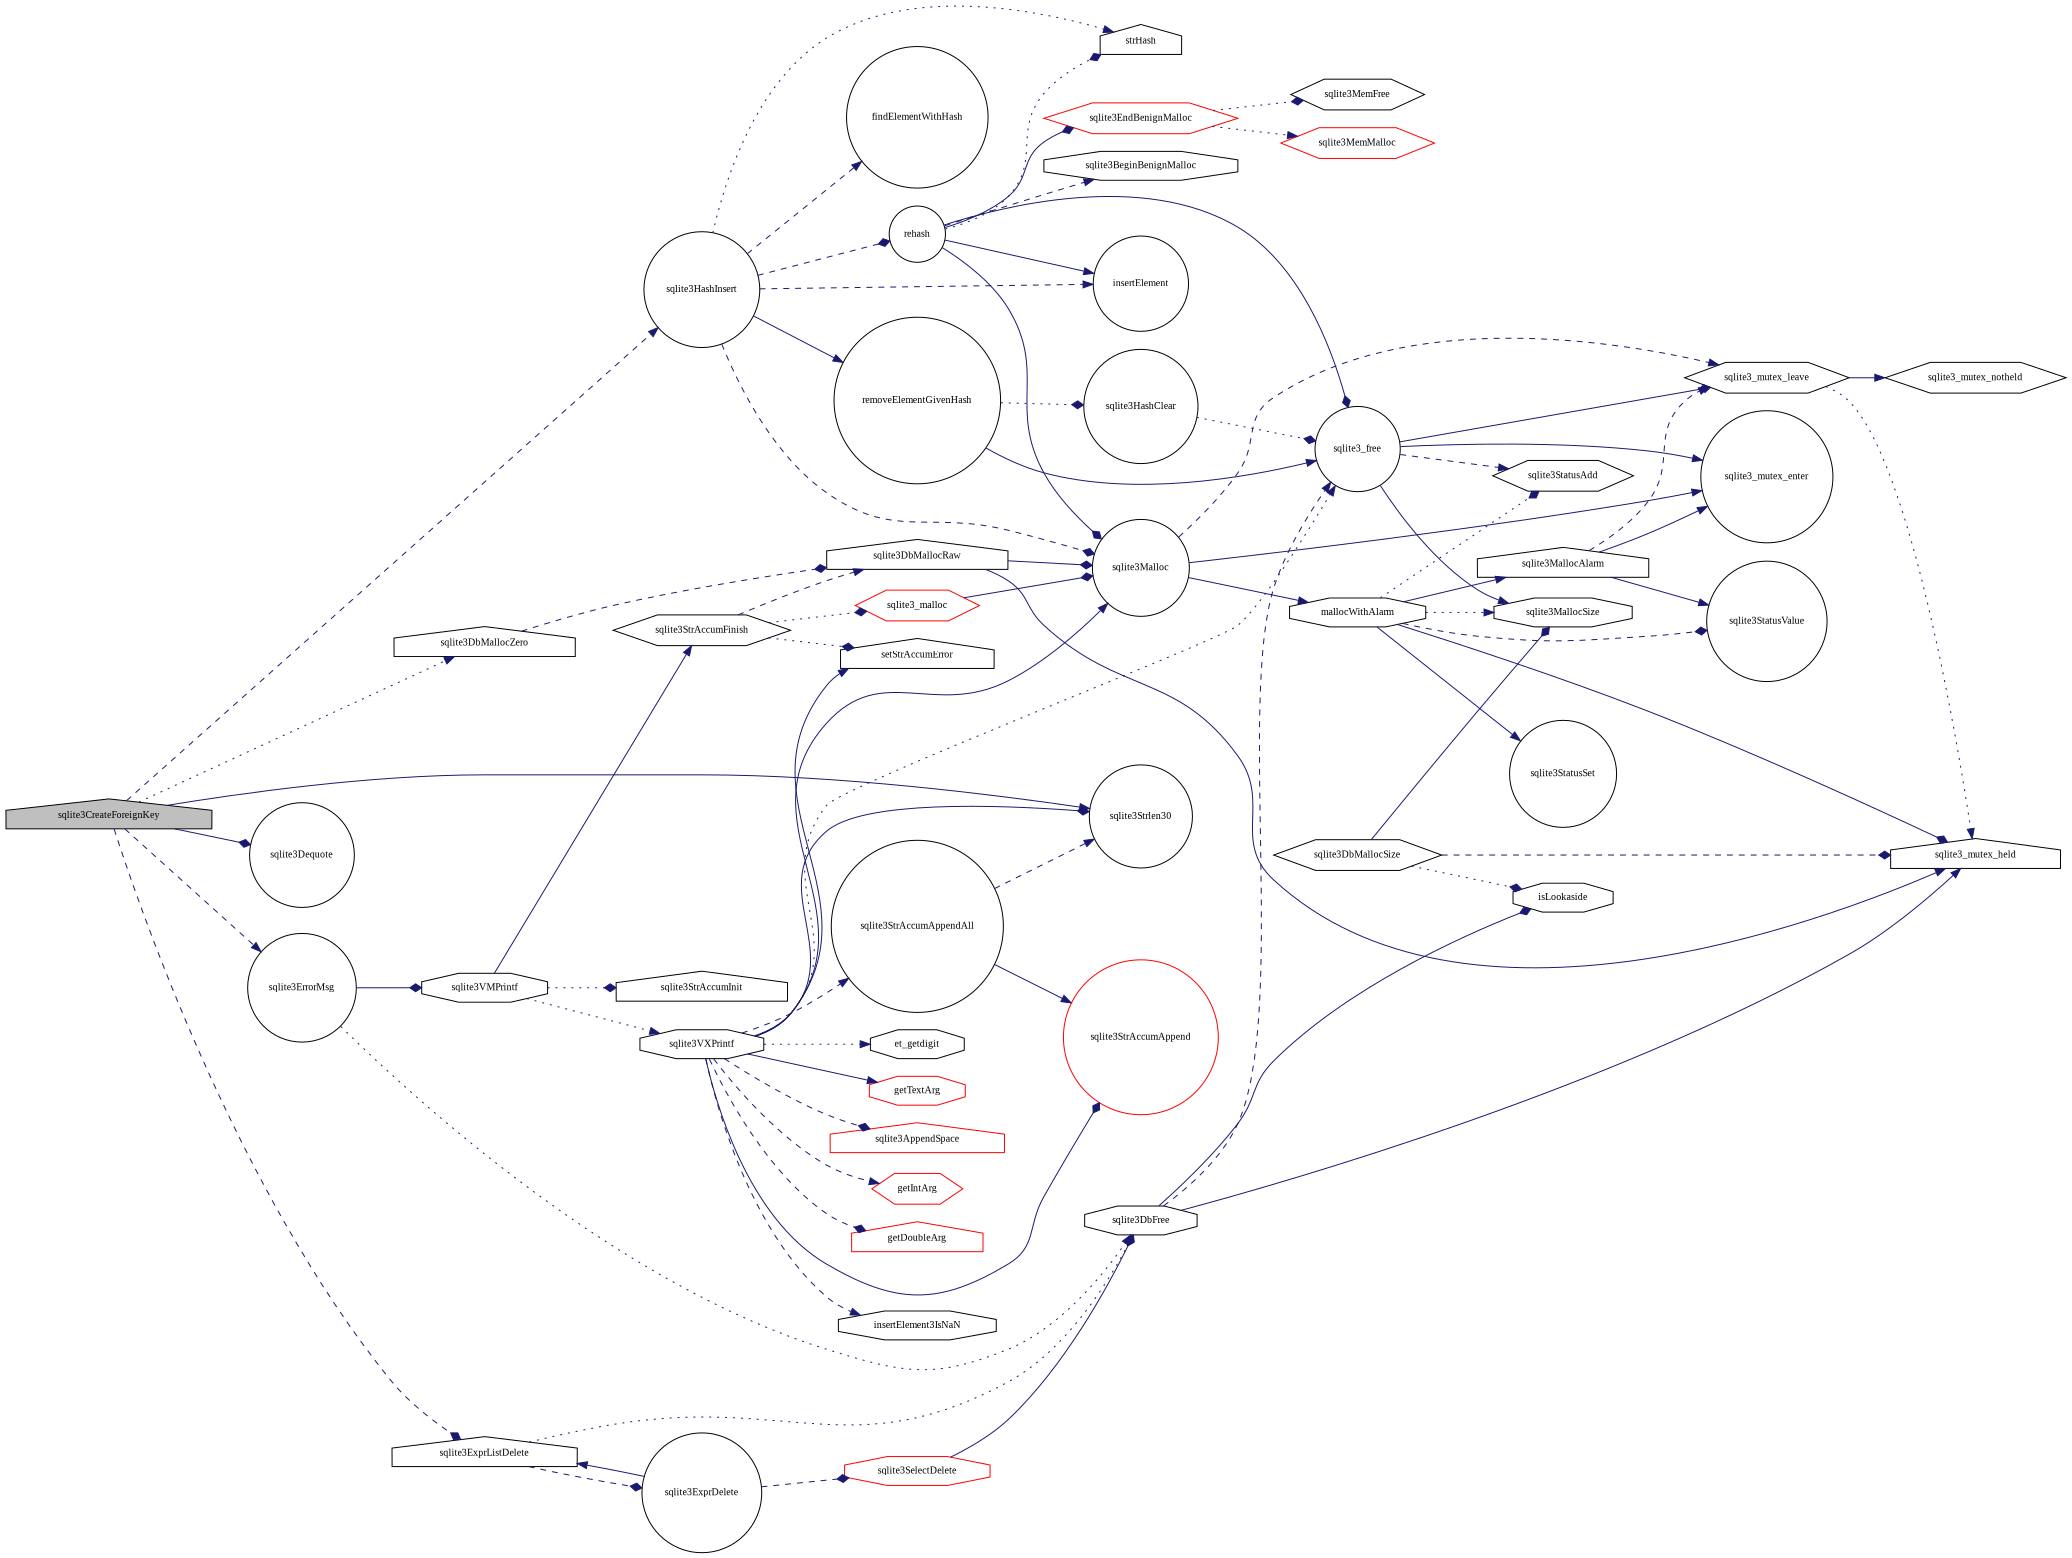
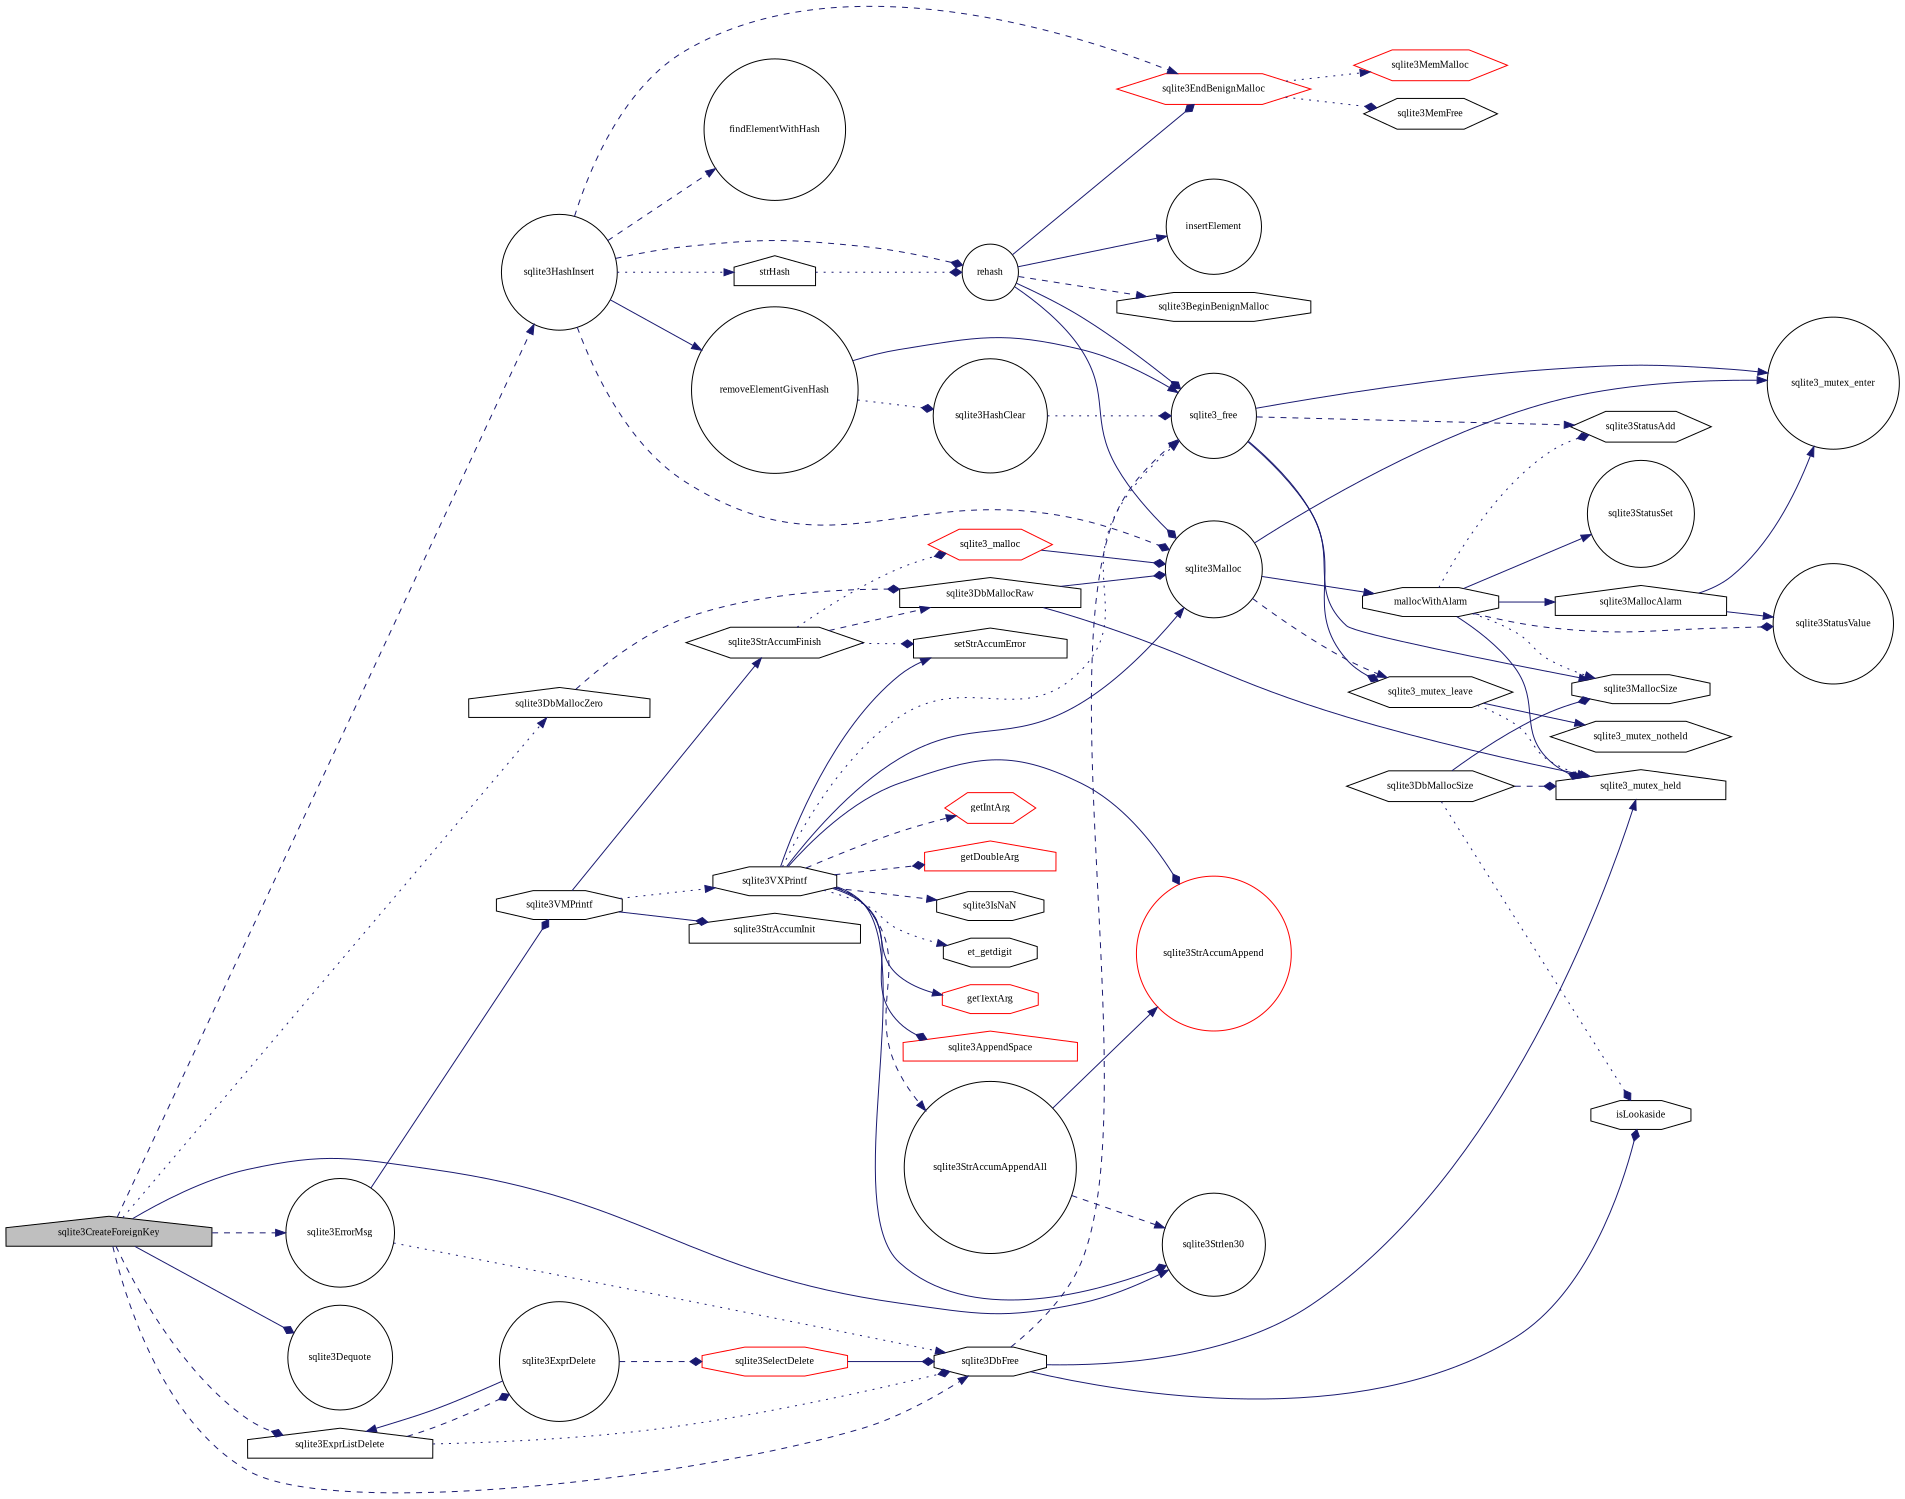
edge "rehash" -> "strHash": reversed
edge "sqlite3HashInsert" -> "insertElement": now "sqlite3HashInsert" -> "sqlite3EndBenignMalloc"
edge "sqlite3MallocAlarm" -> "sqlite3_mutex_leave": removed
edge "sqlite3VMPrintf" -> "sqlite3StrAccumInit": style dotted -> solid
edge "sqlite3VXPrintf" -> "sqlite3AppendSpace": style dashed -> solid
node "insertElement3IsNaN": label "insertElement3IsNaN" -> "sqlite3IsNaN"
edge "sqlite3CreateForeignKey" -> "sqlite3DbFree": added
